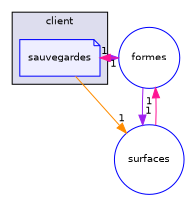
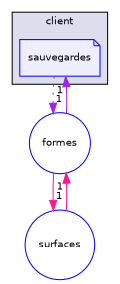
edge "formes" -> "sauvegardes": color deeppink -> purple
edge "sauvegardes" -> "surfaces": removed
edge "formes" -> "surfaces": color purple -> deeppink
